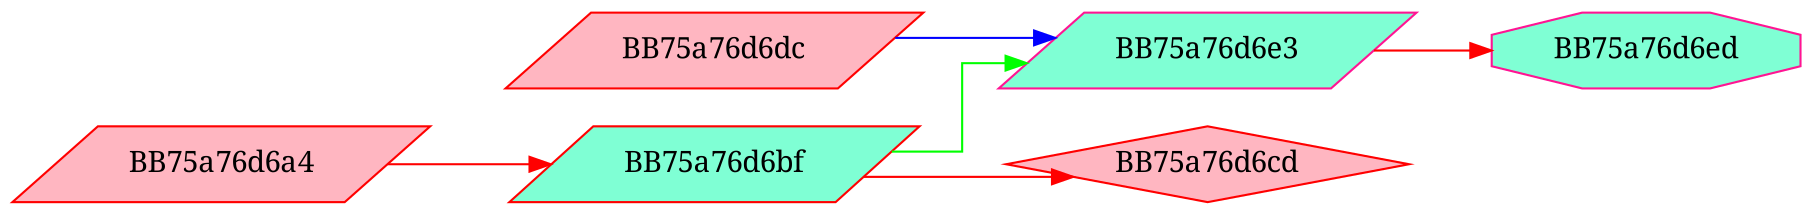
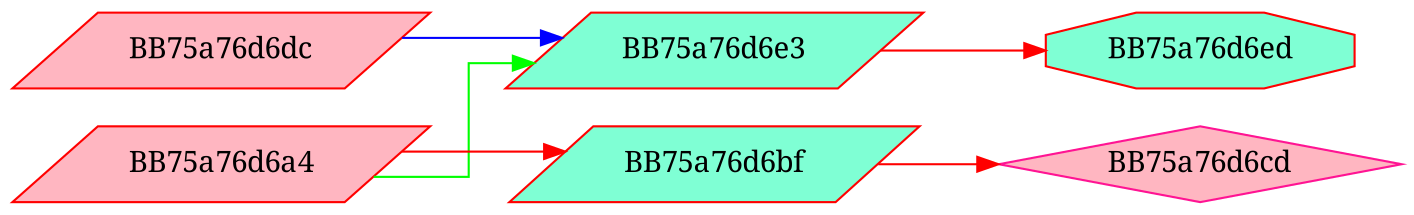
node "BB75a76d6e3": color deeppink -> red
node "BB75a76d6ed": color deeppink -> red
edge "BB75a76d6bf" -> "BB75a76d6e3": now "BB75a76d6a4" -> "BB75a76d6e3"
node "BB75a76d6cd": color red -> deeppink
